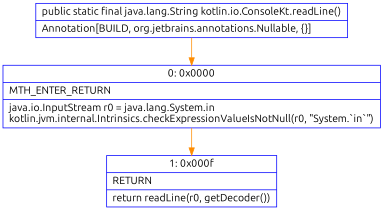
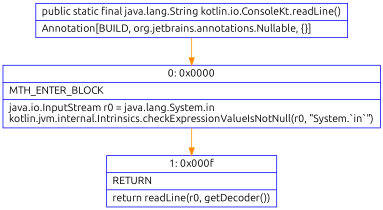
node "0: 0x0000": text "MTH_ENTER_RETURN" -> "MTH_ENTER_BLOCK"
